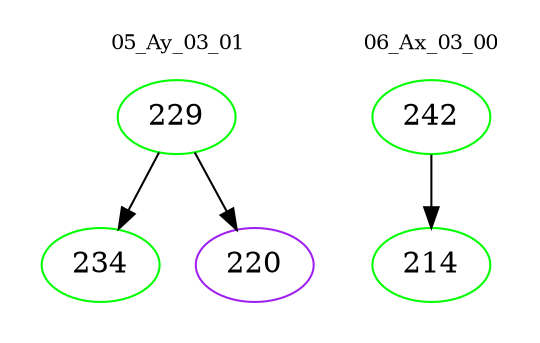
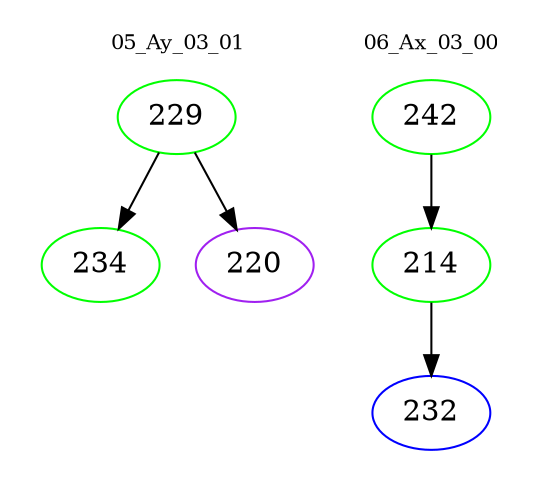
node "232": added
